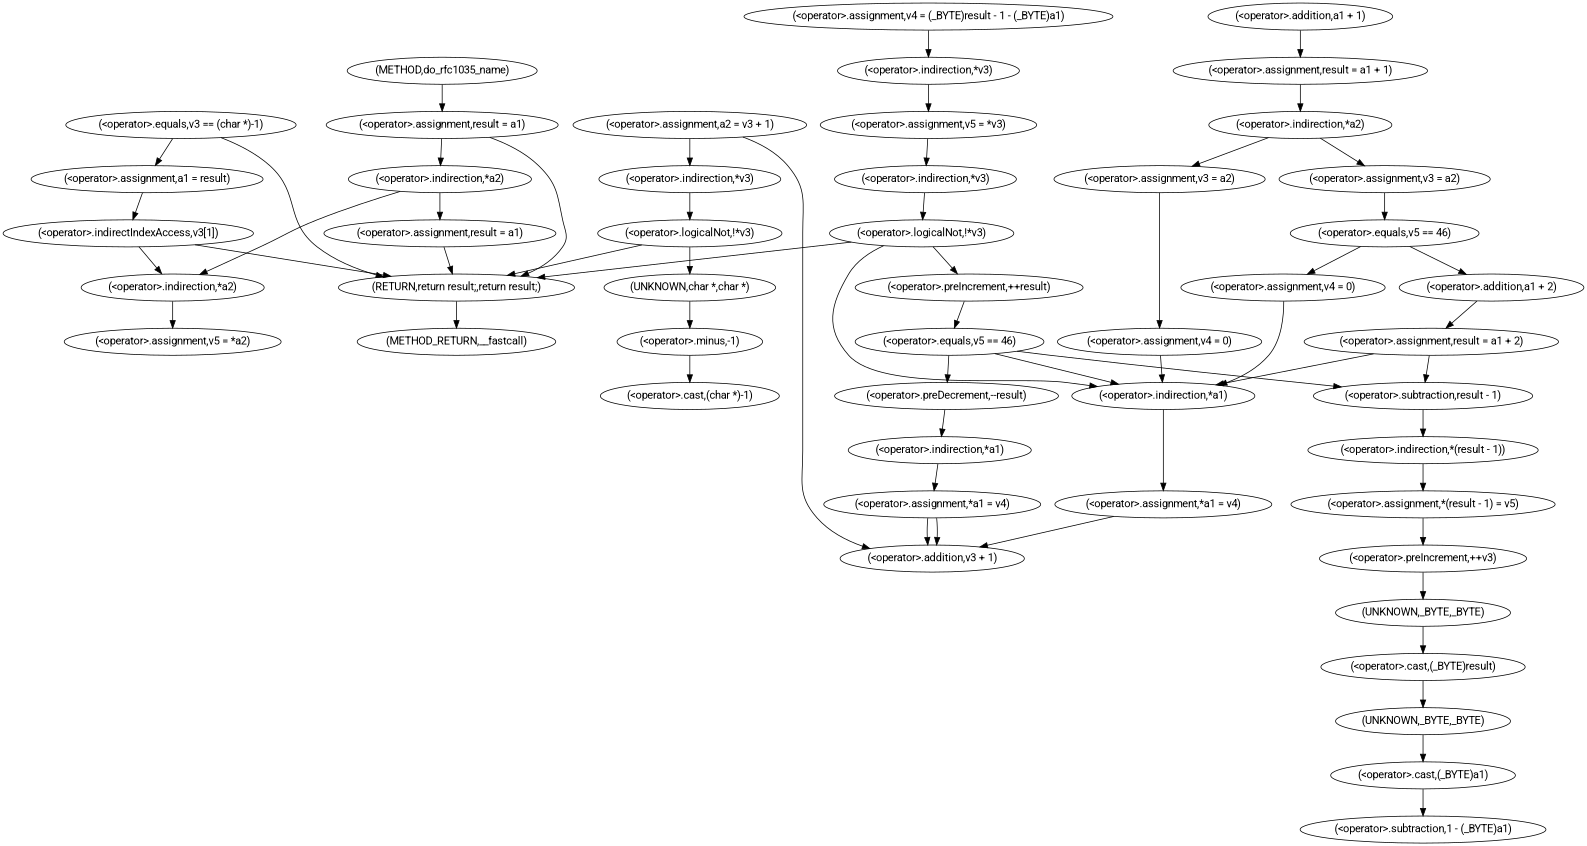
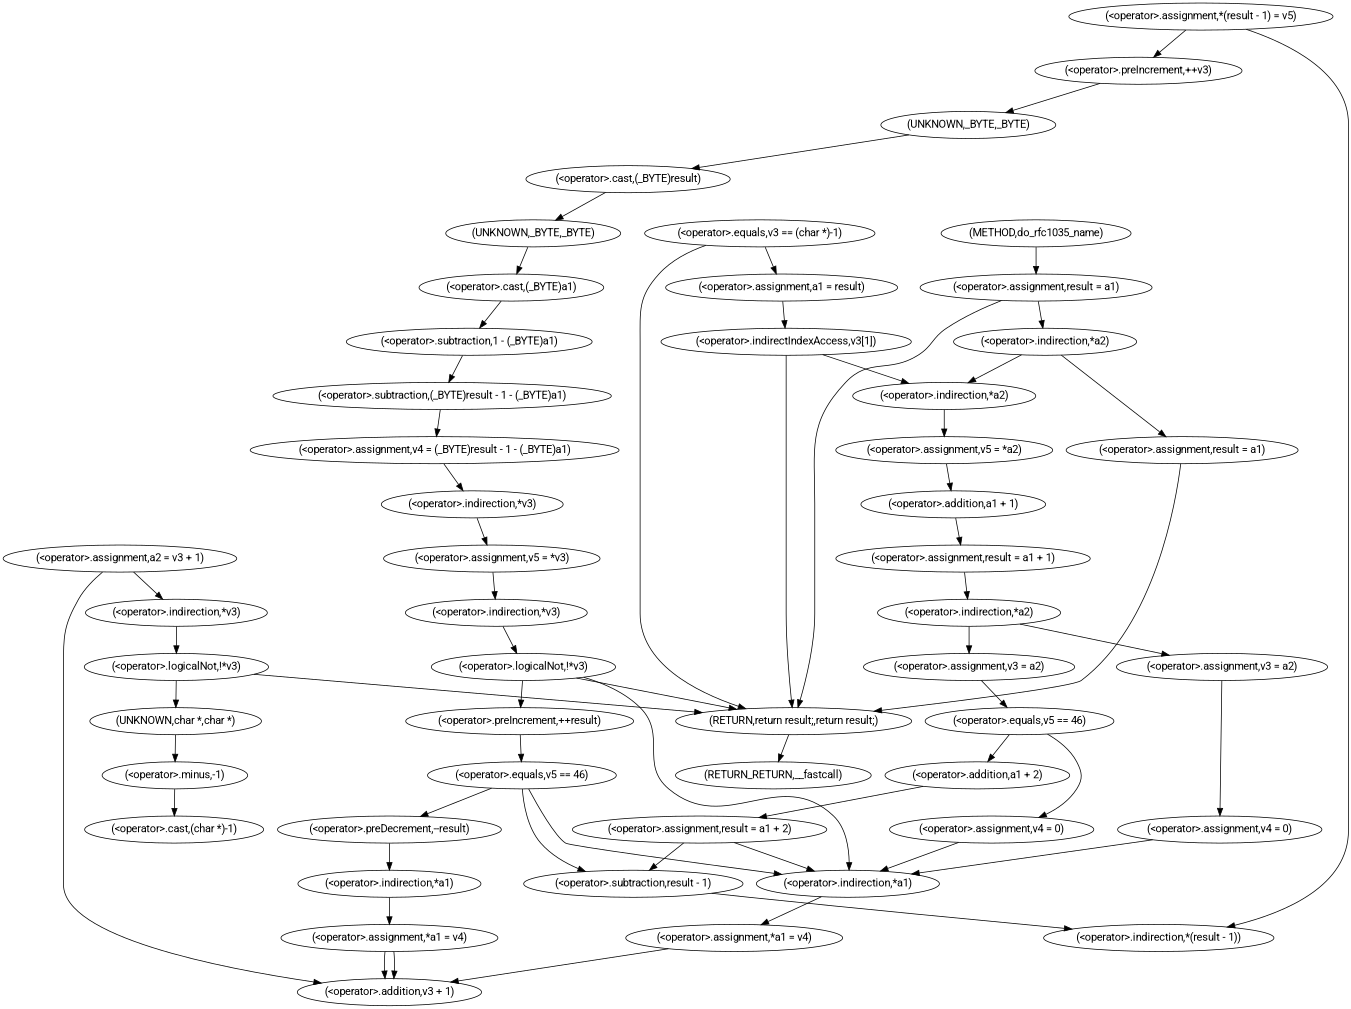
node "(METHOD_RETURN,__fastcall)": label "(METHOD_RETURN,__fastcall)" -> "(RETURN_RETURN,__fastcall)"
node "(<operator>.subtraction,(_BYTE)result - 1 - (_BYTE)a1)": added
edge "(<operator>.assignment,v5 = *a2)" -> "(<operator>.addition,a1 + 1)": added
edge "(<operator>.indirection,*(result - 1))" -> "(<operator>.assignment,*(result - 1) = v5)": reversed
